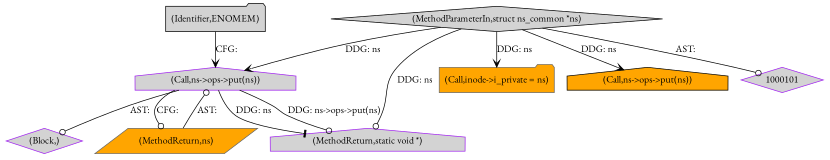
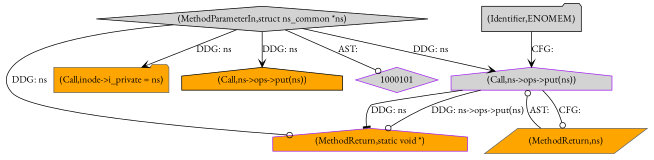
node "(Block,)": removed
node "(MethodReturn,static void *)": fillcolor lightgrey -> orange
